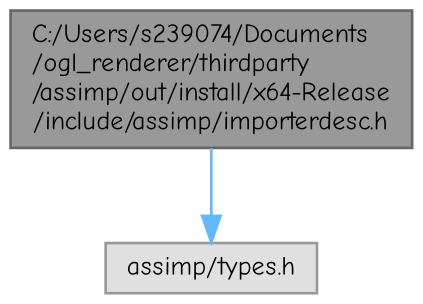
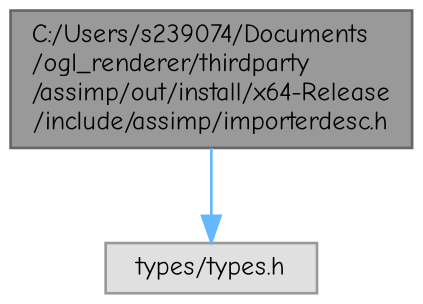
node "assimp/types.h": label "assimp/types.h" -> "types/types.h"
